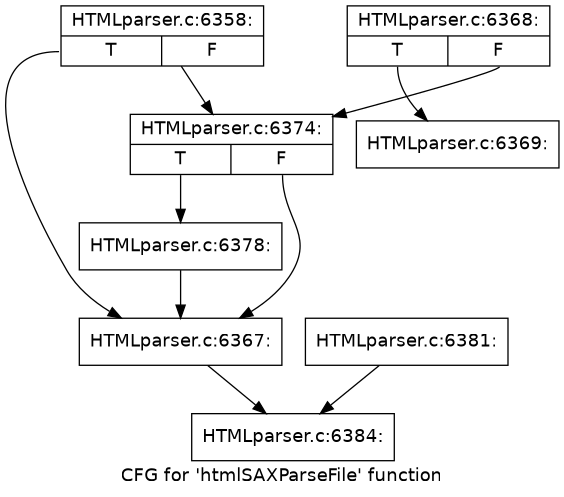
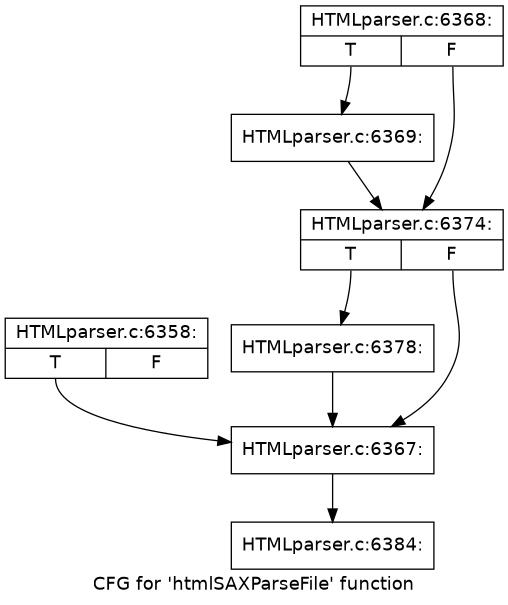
edge "HTMLparser.c:6358:" -> "HTMLparser.c:6374:": now "HTMLparser.c:6369:" -> "HTMLparser.c:6374:"
node "HTMLparser.c:6381:": removed
